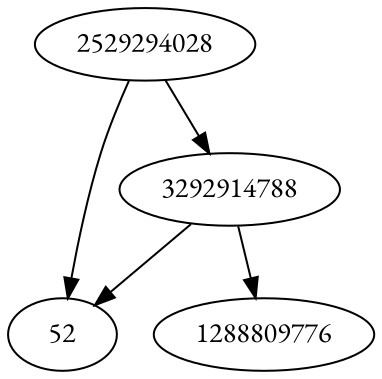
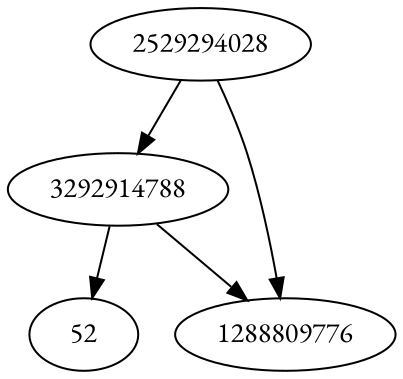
edge "2529294028" -> "52": now "2529294028" -> "1288809776"
